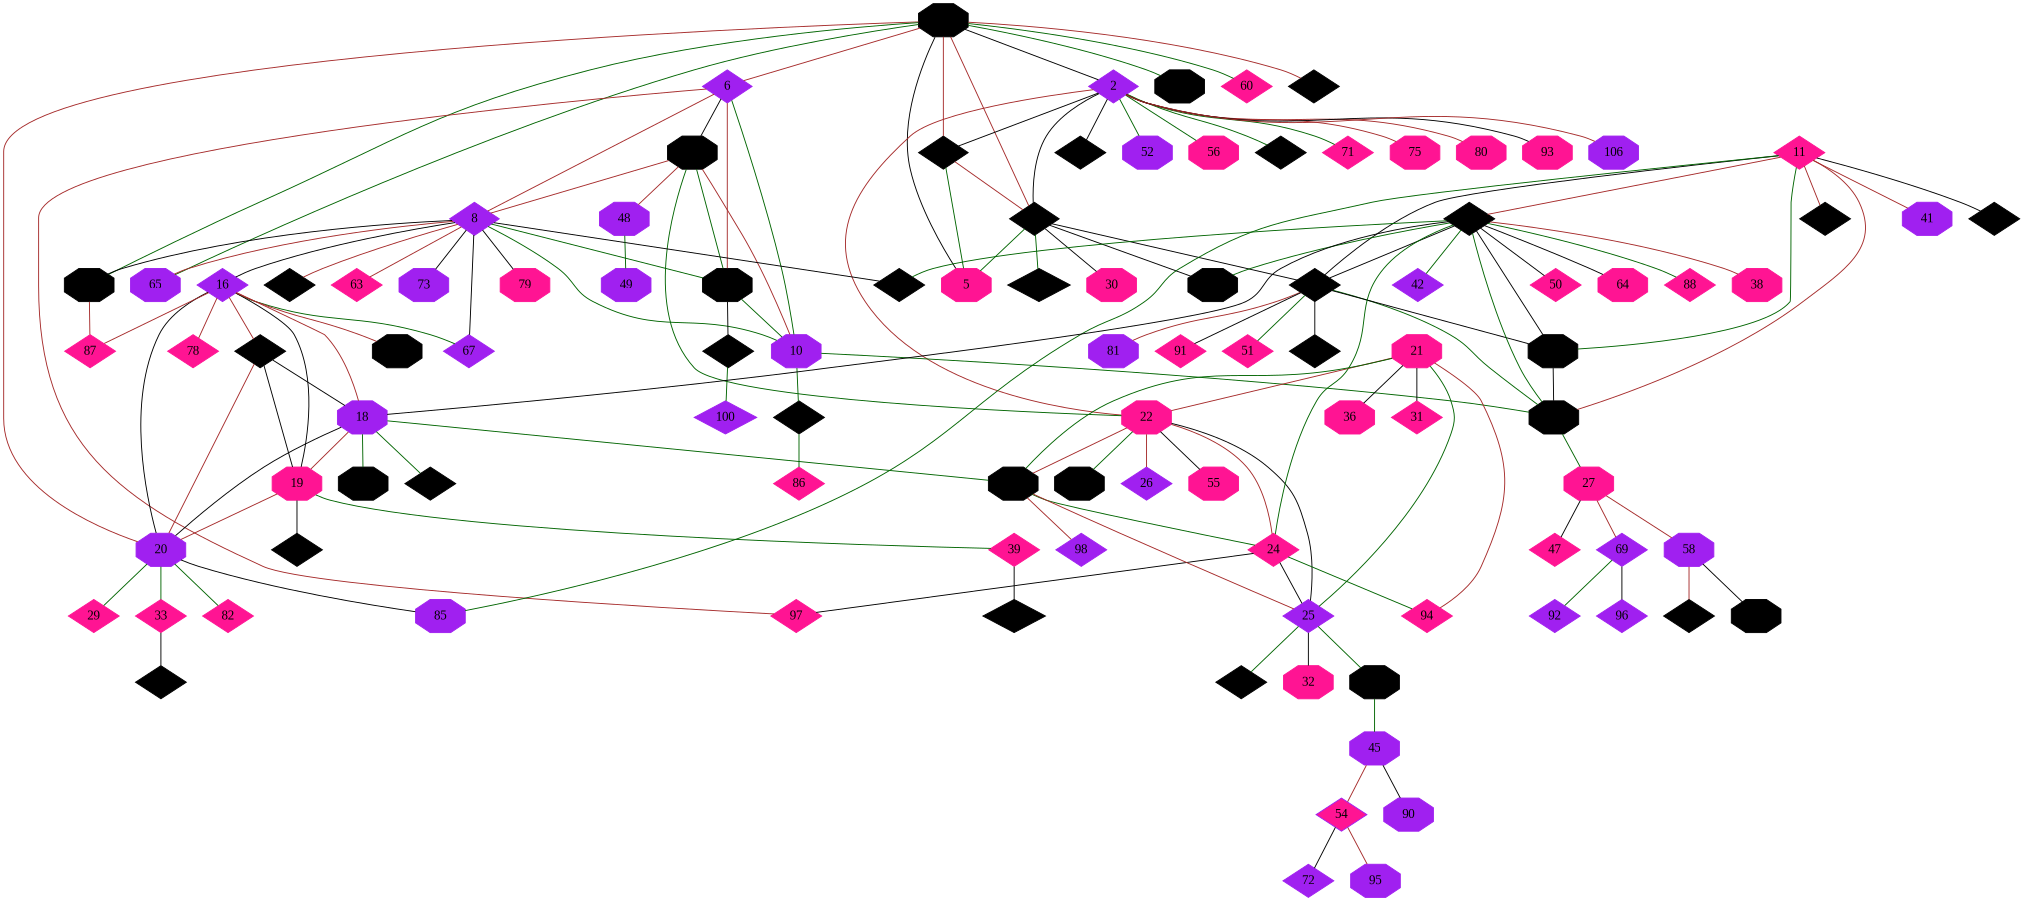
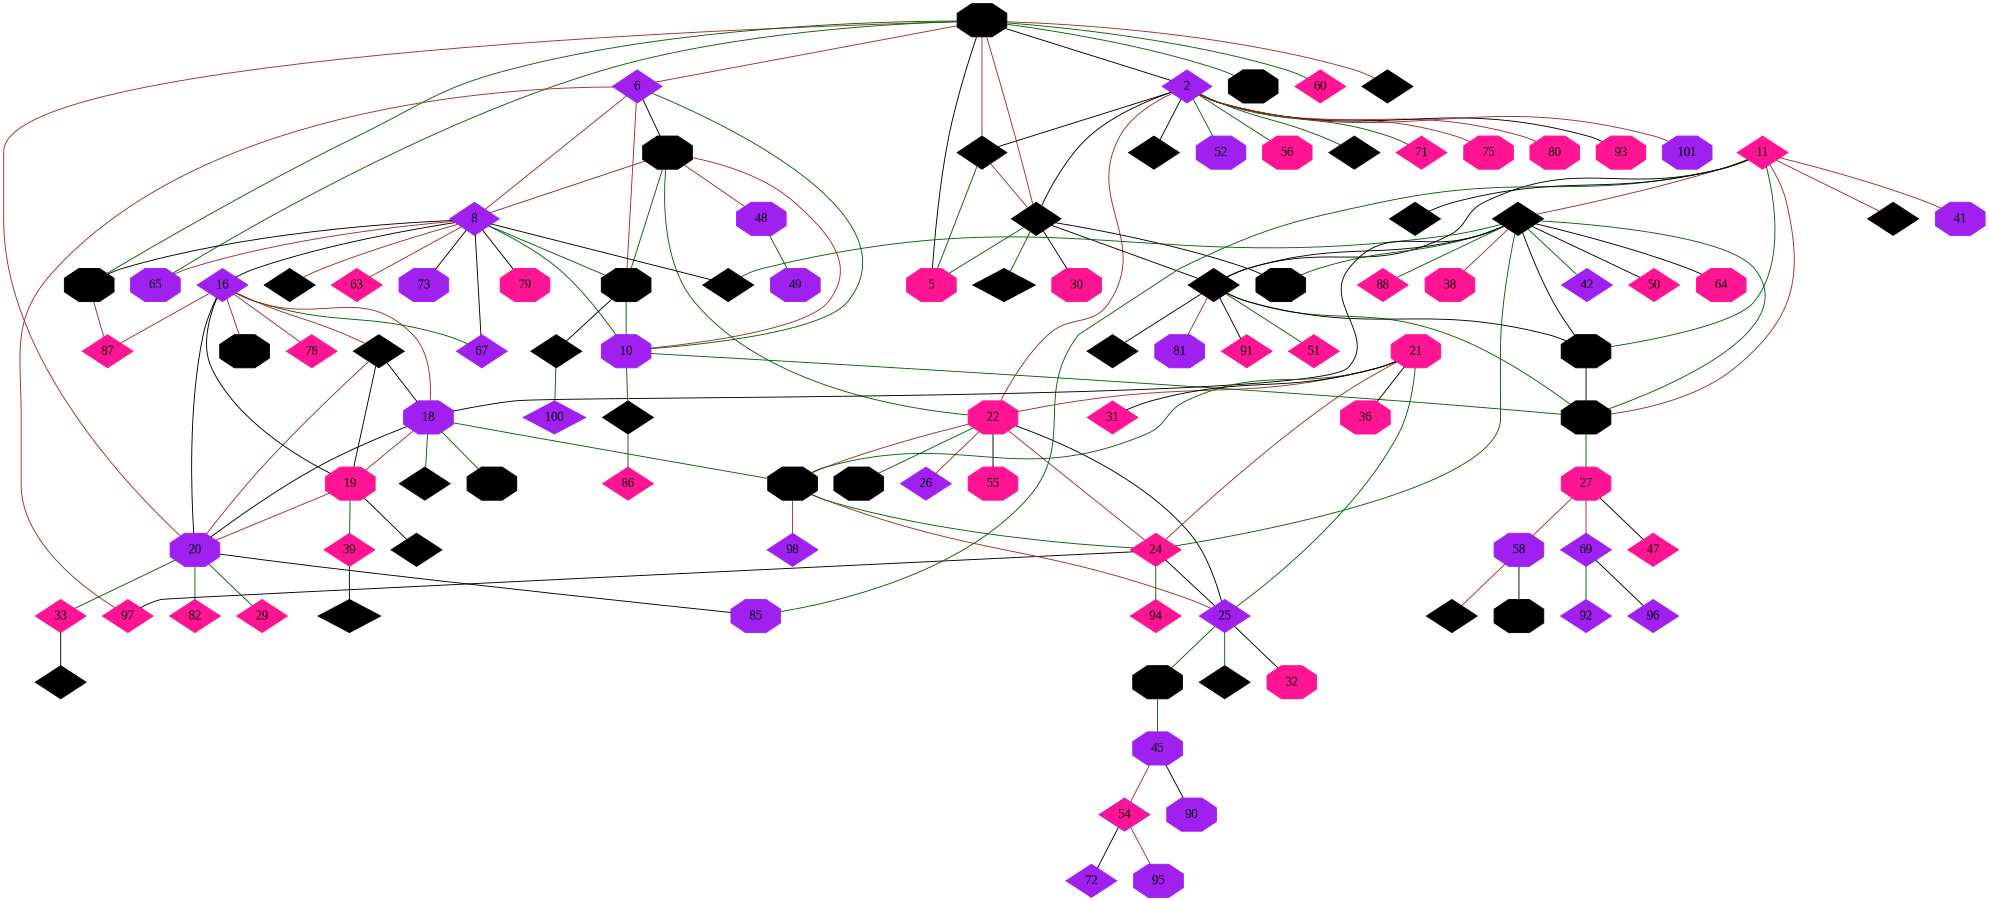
node "106": label "106" -> "101"
edge "21" -- "94": now "21" -- "24"
